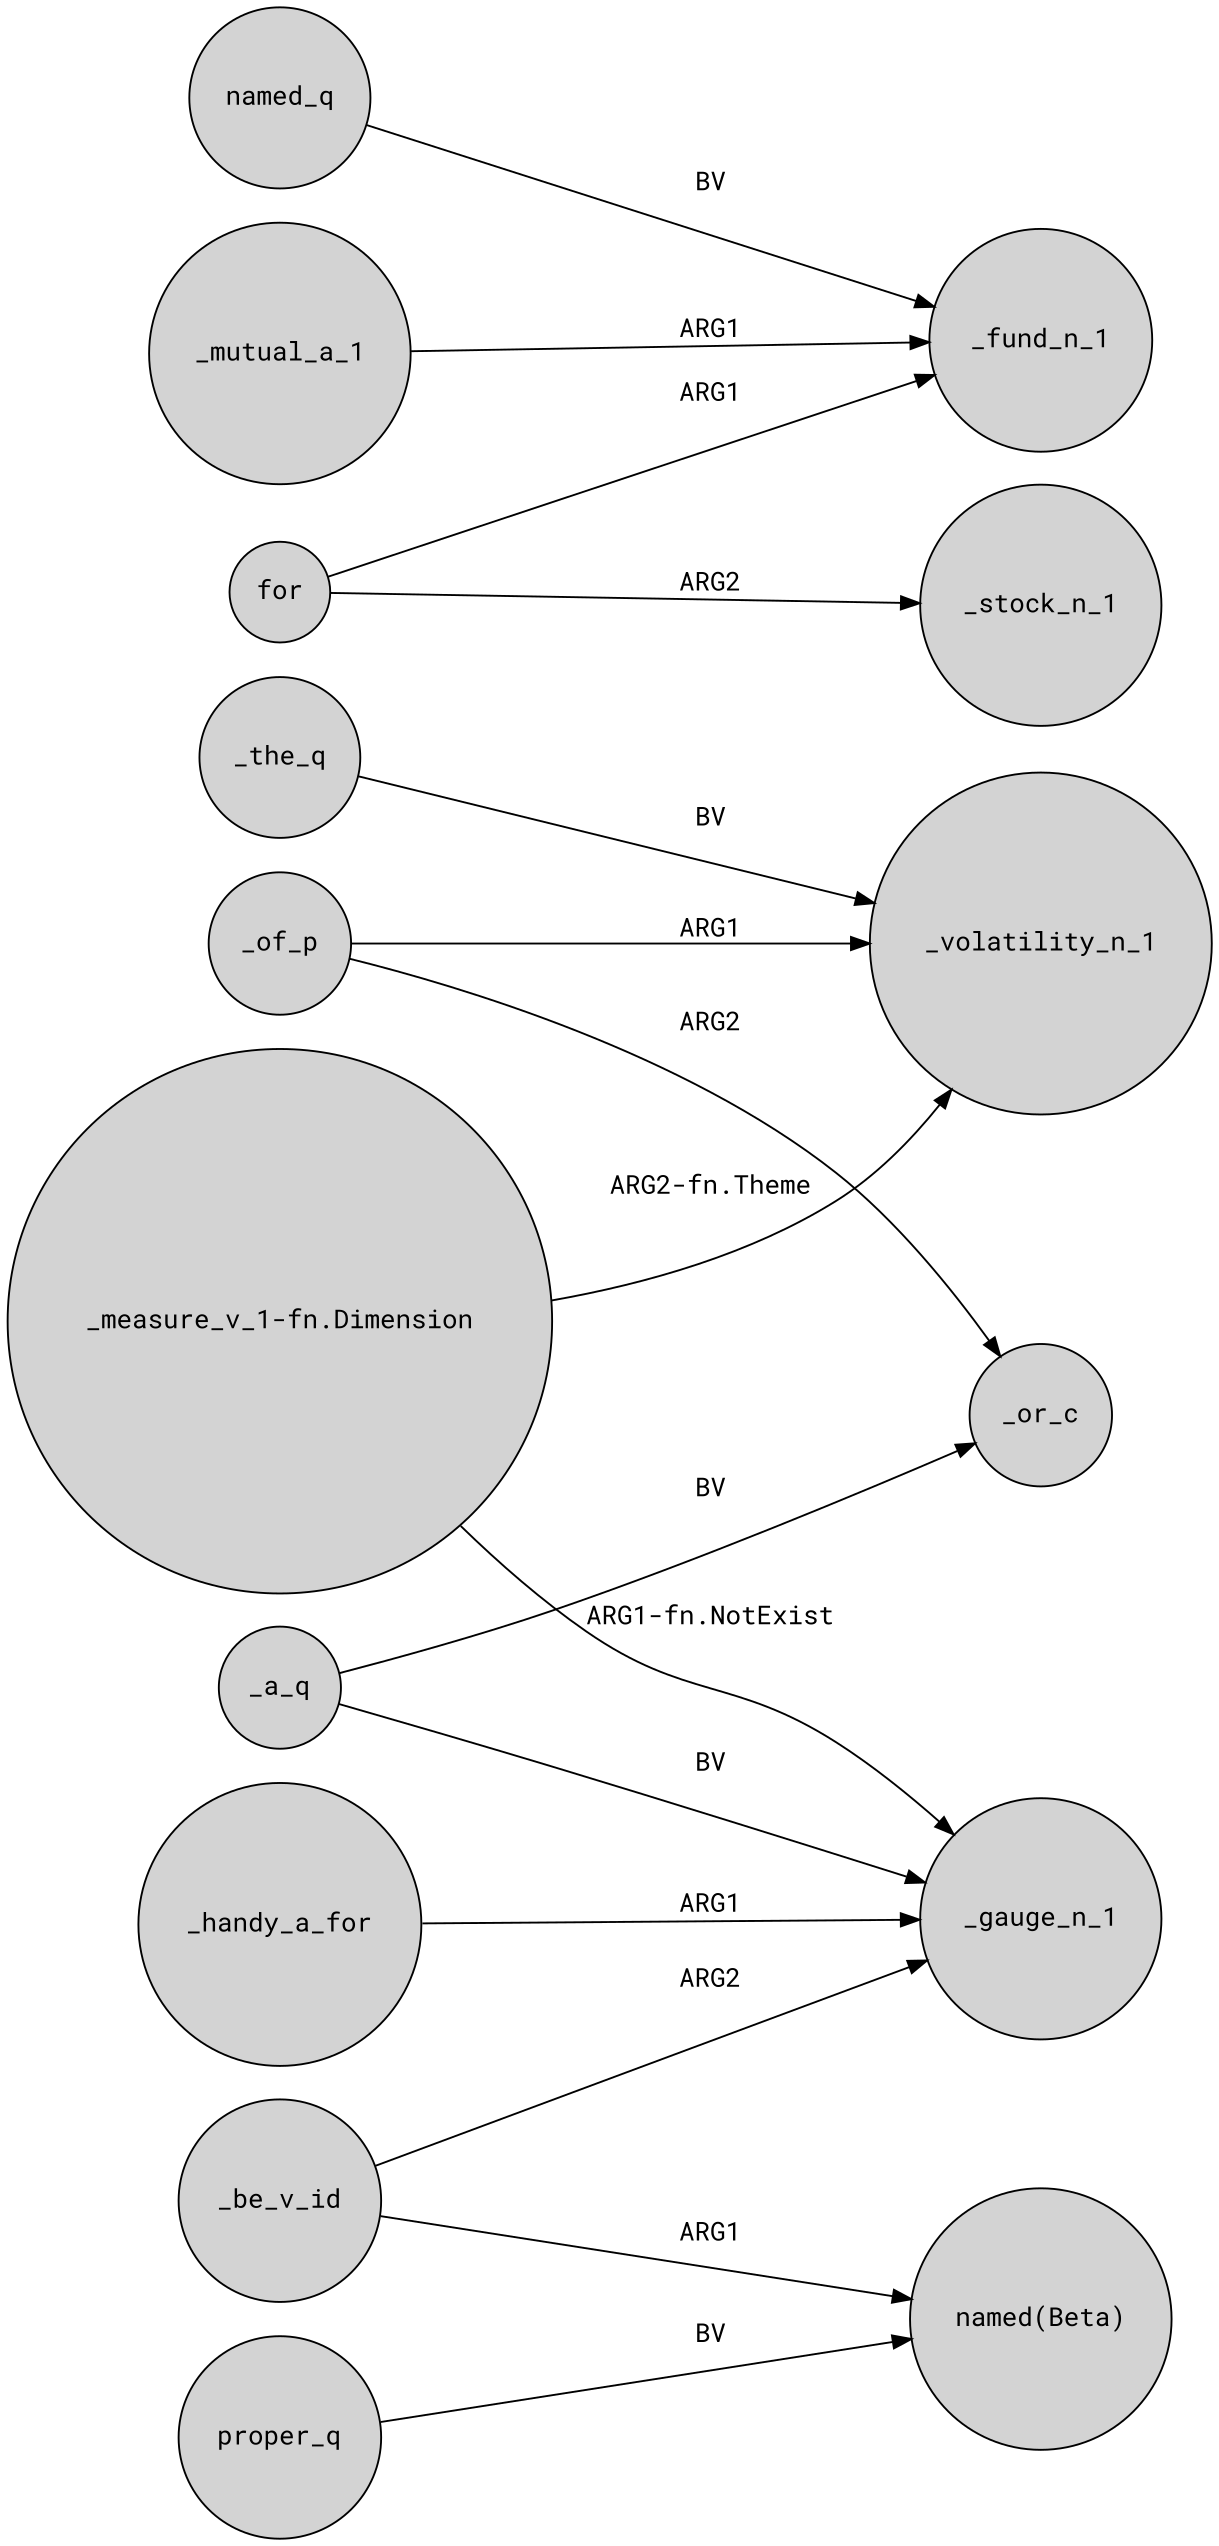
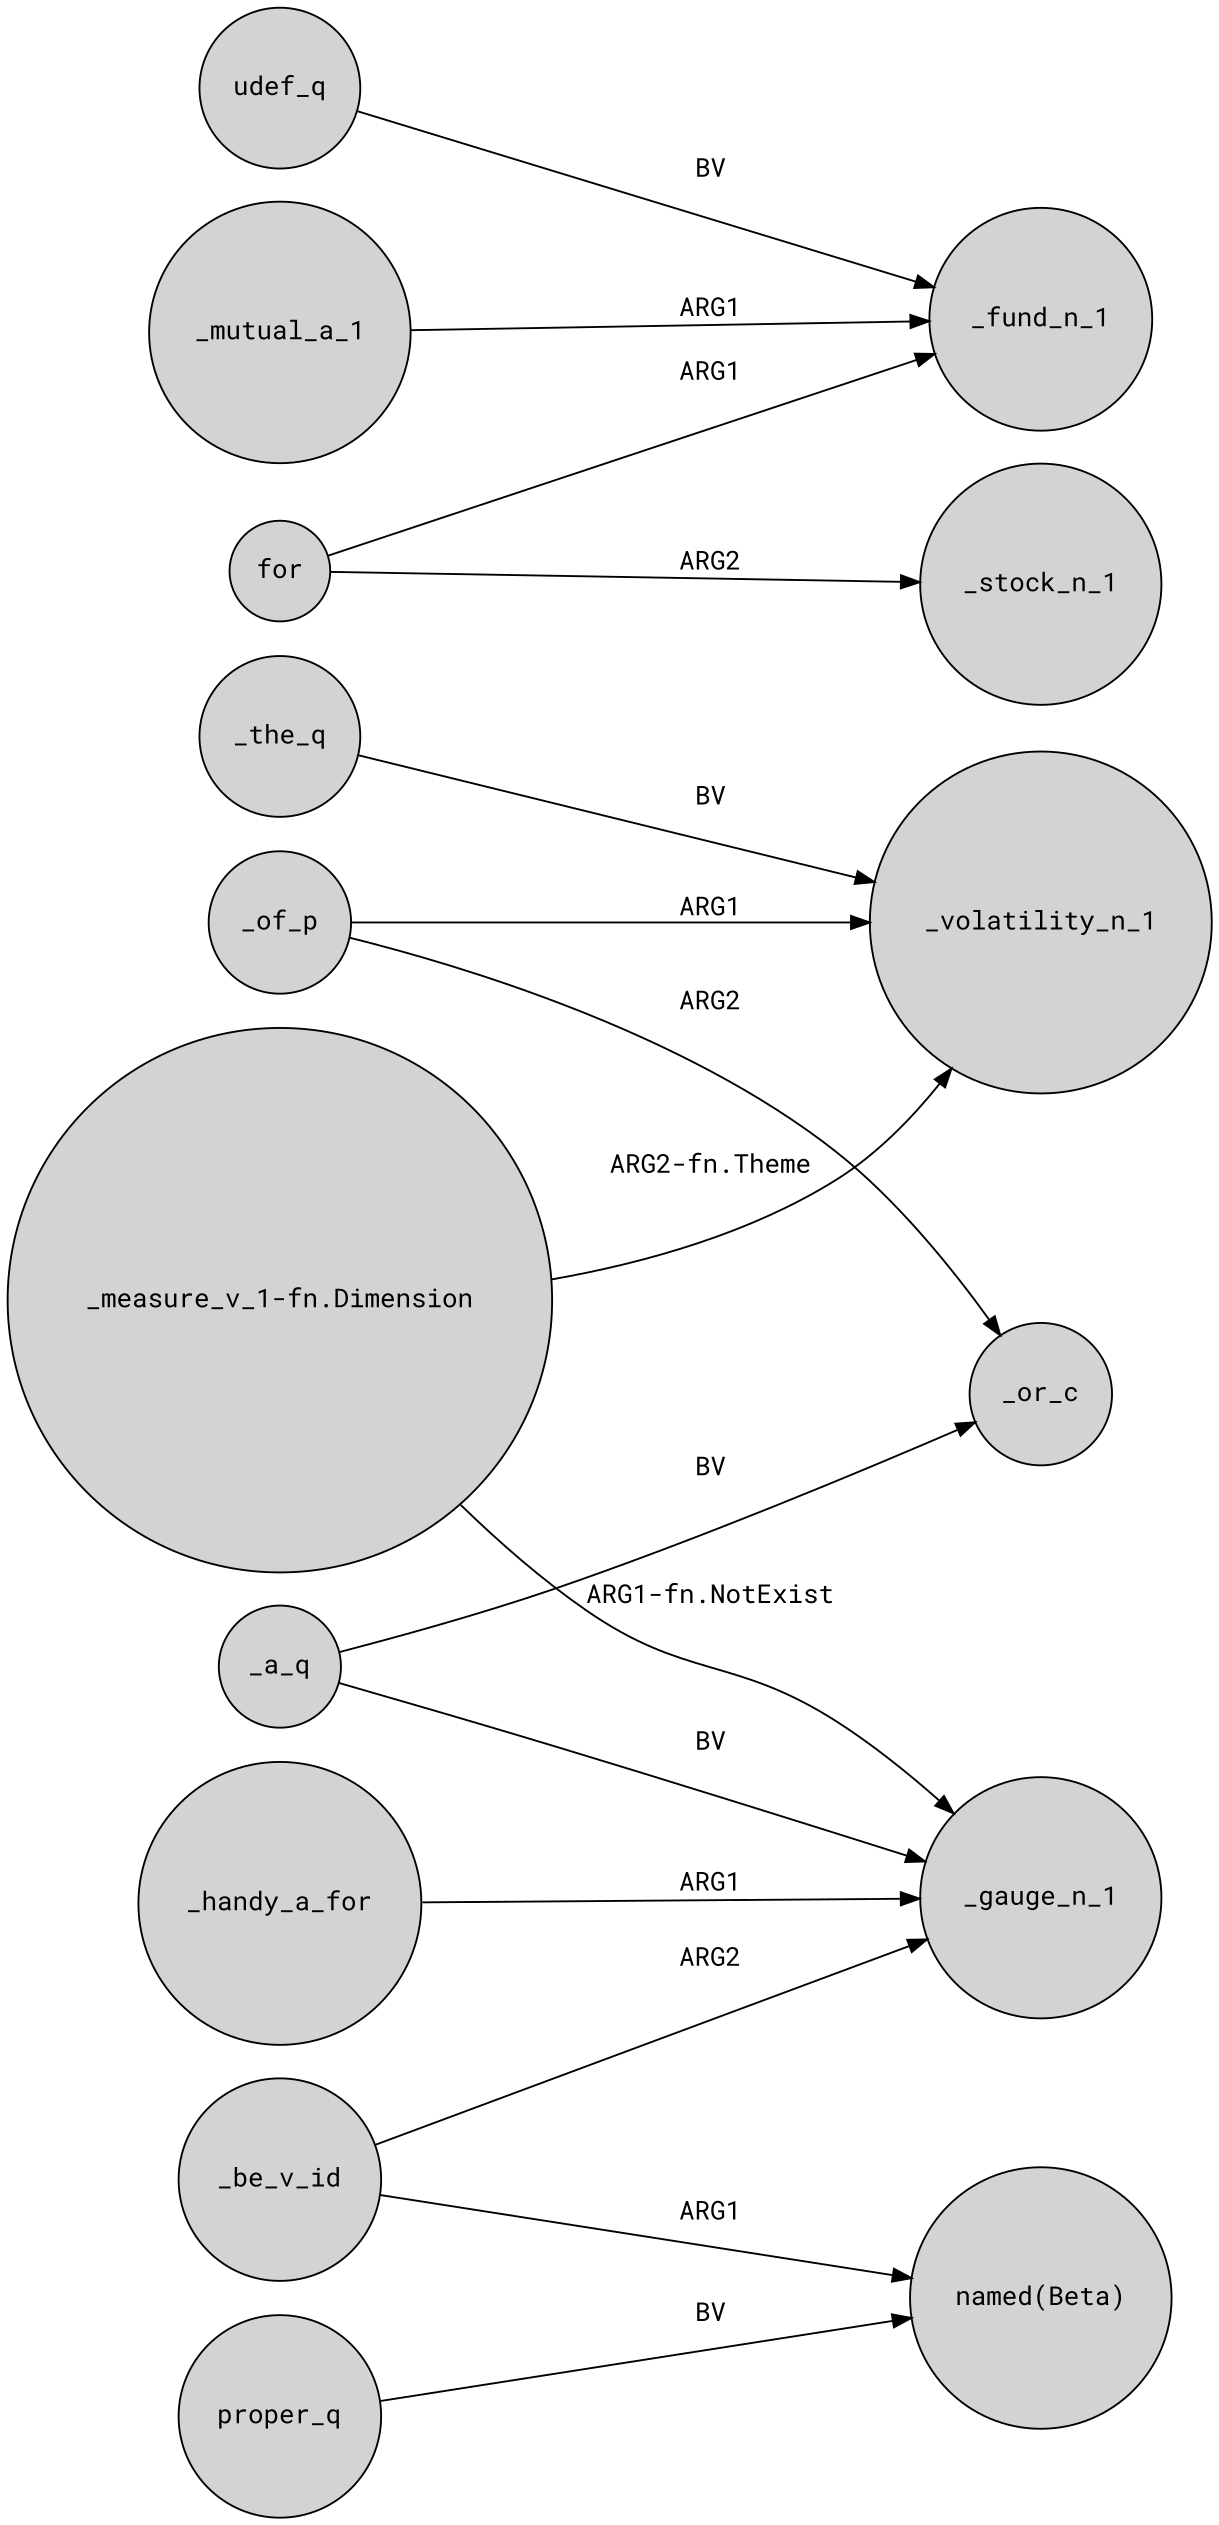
node "named_q": label "named_q" -> "udef_q"
